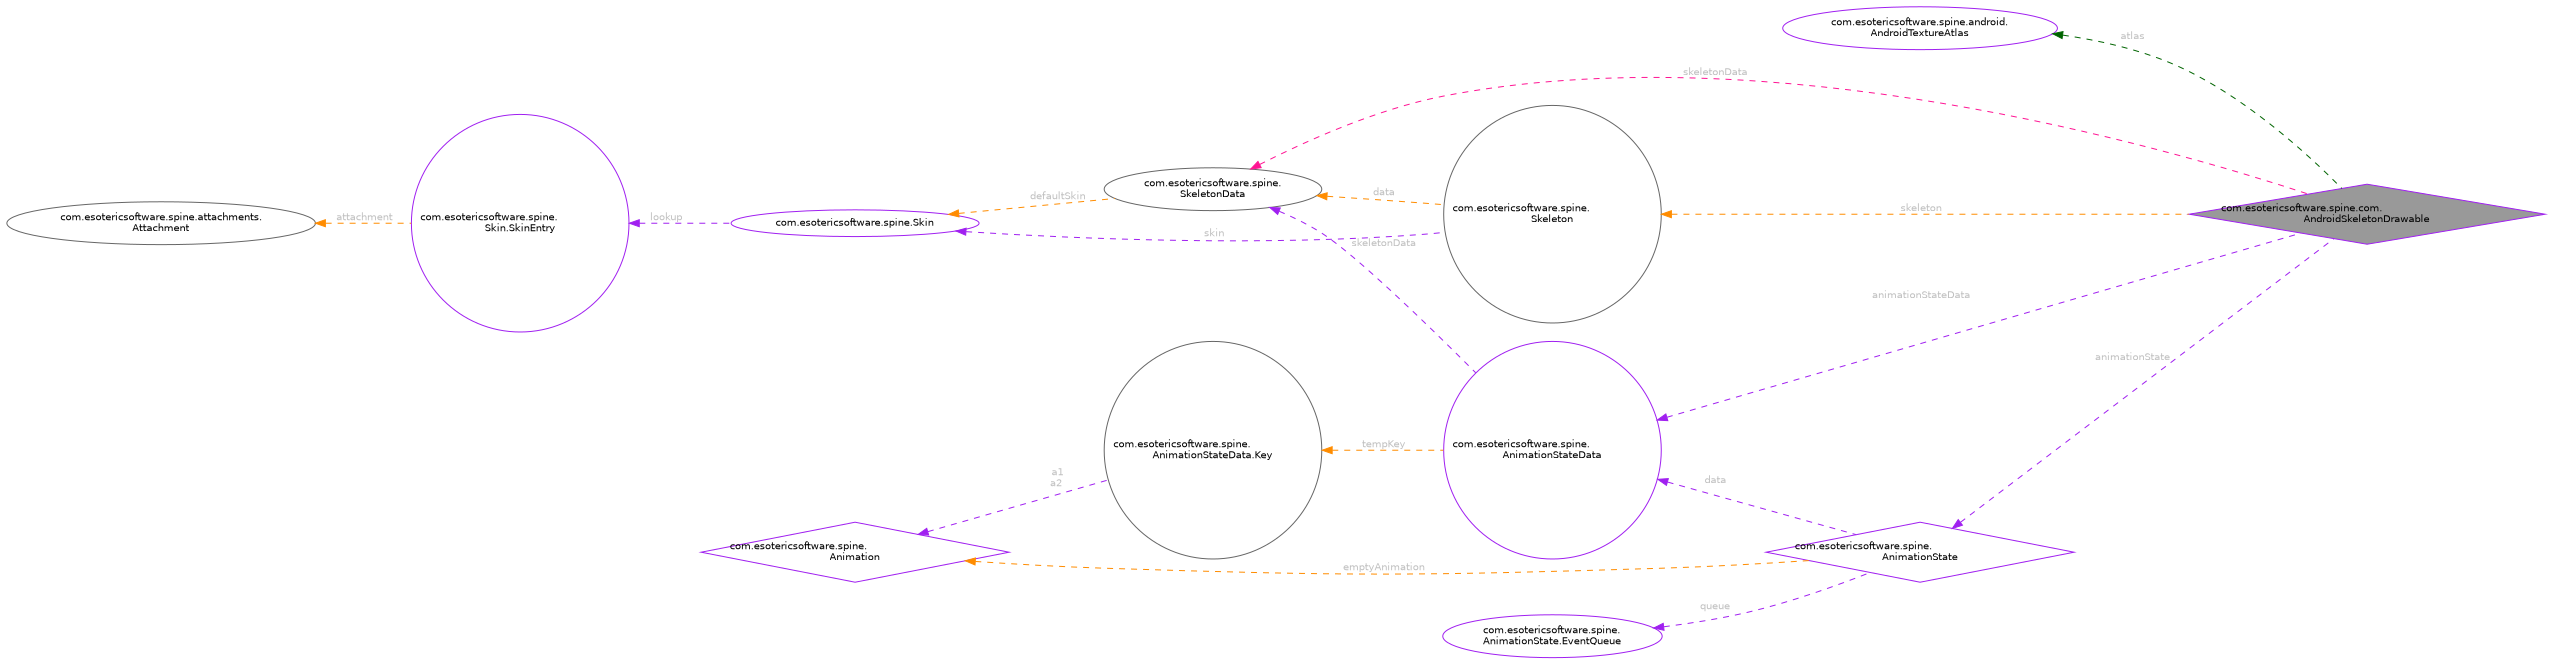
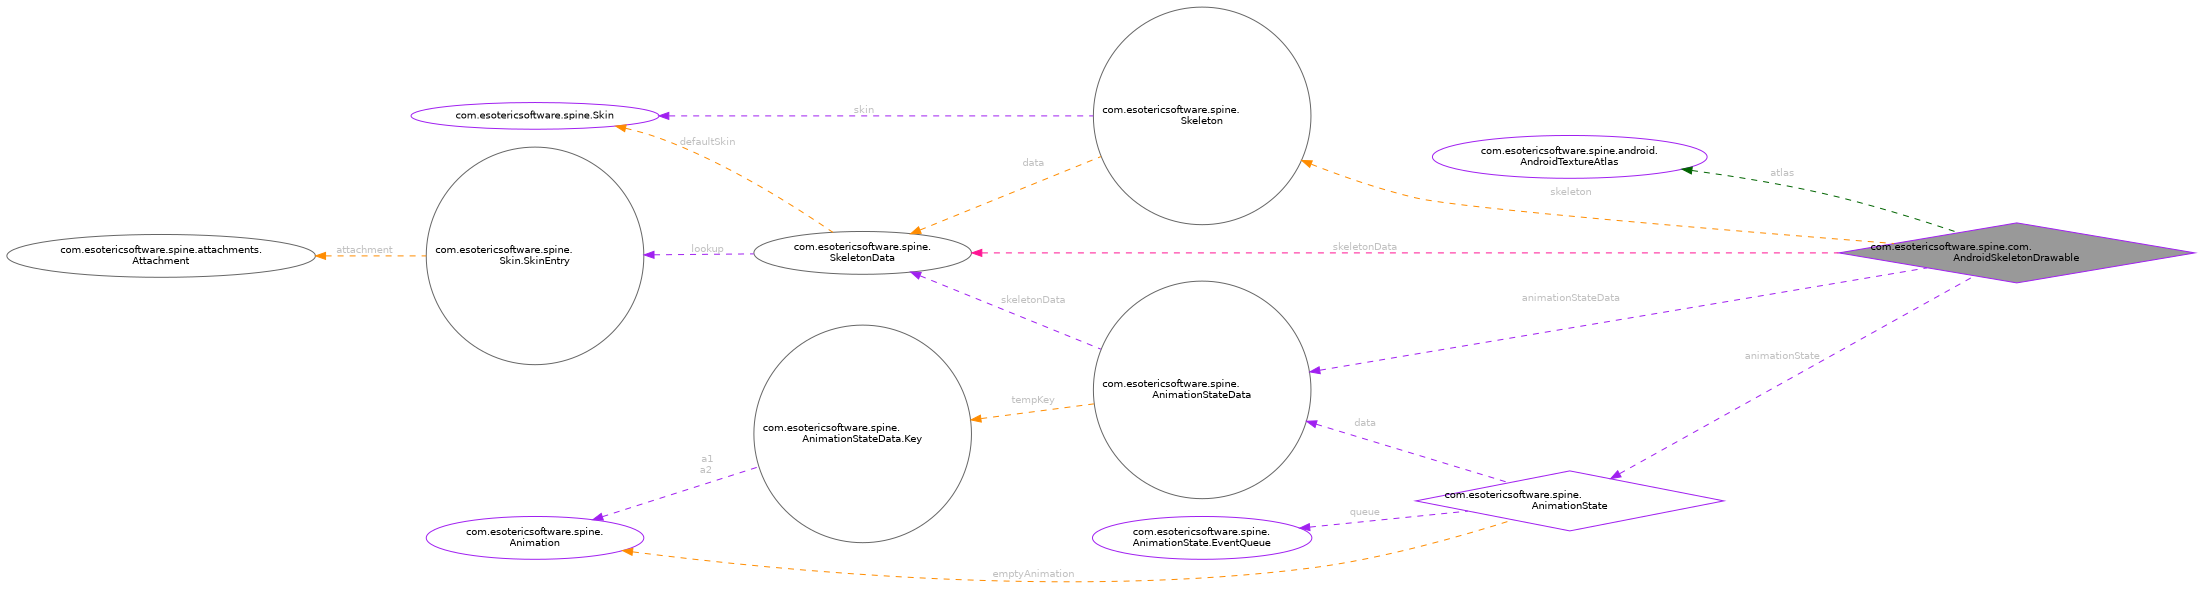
node "com.esotericsoftware.spine. Skin.SkinEntry": color purple -> gray40
edge "com.esotericsoftware.spine.Skin" -> "com.esotericsoftware.spine. Skin.SkinEntry": now "com.esotericsoftware.spine. SkeletonData" -> "com.esotericsoftware.spine. Skin.SkinEntry"
node "com.esotericsoftware.spine. AnimationStateData": color purple -> gray40
node "com.esotericsoftware.spine. Animation": shape diamond -> ellipse
